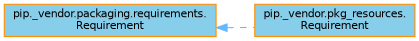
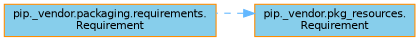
edge "pip._vendor.pkg_resources. Requirement" -> "pip._vendor.packaging.requirements. Requirement": reversed
